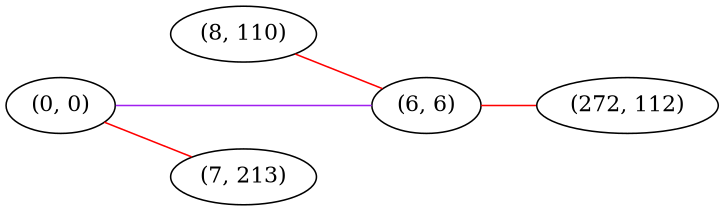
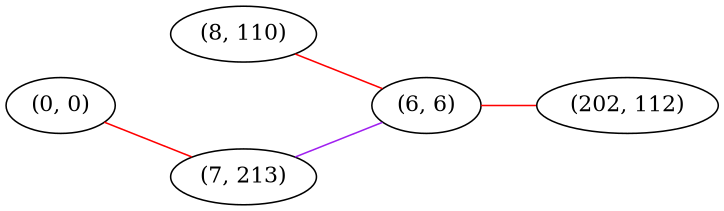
edge "(0, 0)" -- "(6, 6)": now "(7, 213)" -- "(6, 6)"
node "(272, 112)": label "(272, 112)" -> "(202, 112)"
